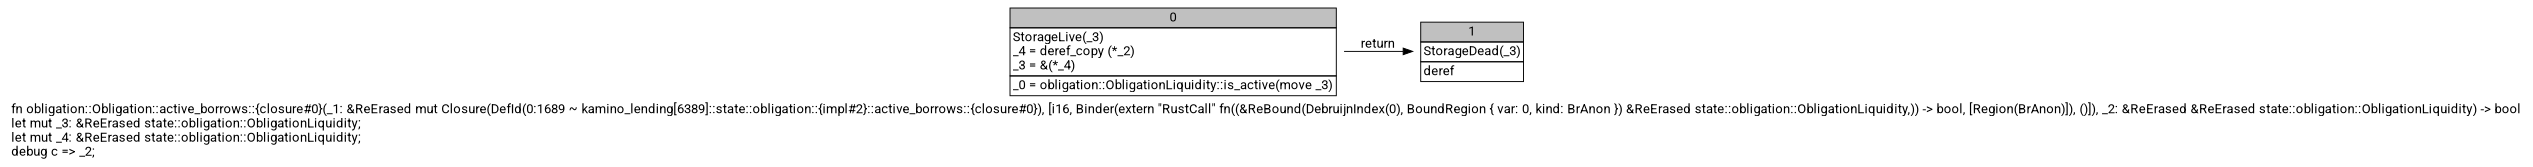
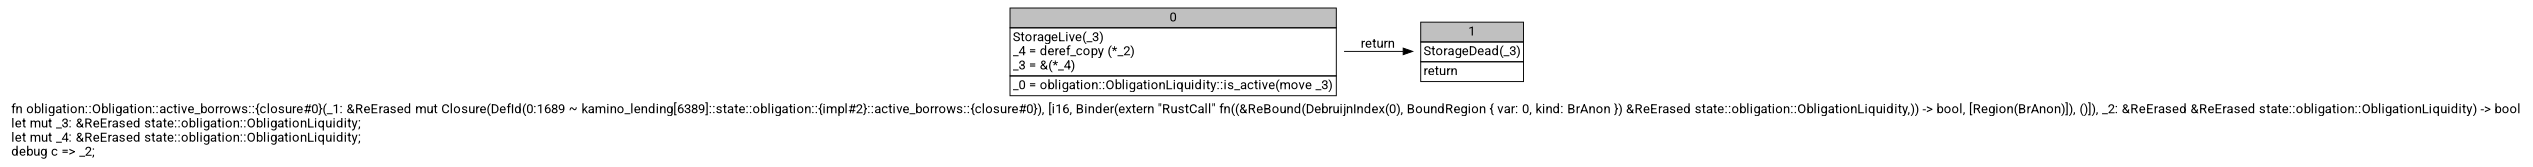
node "1": text "deref" -> "return"
